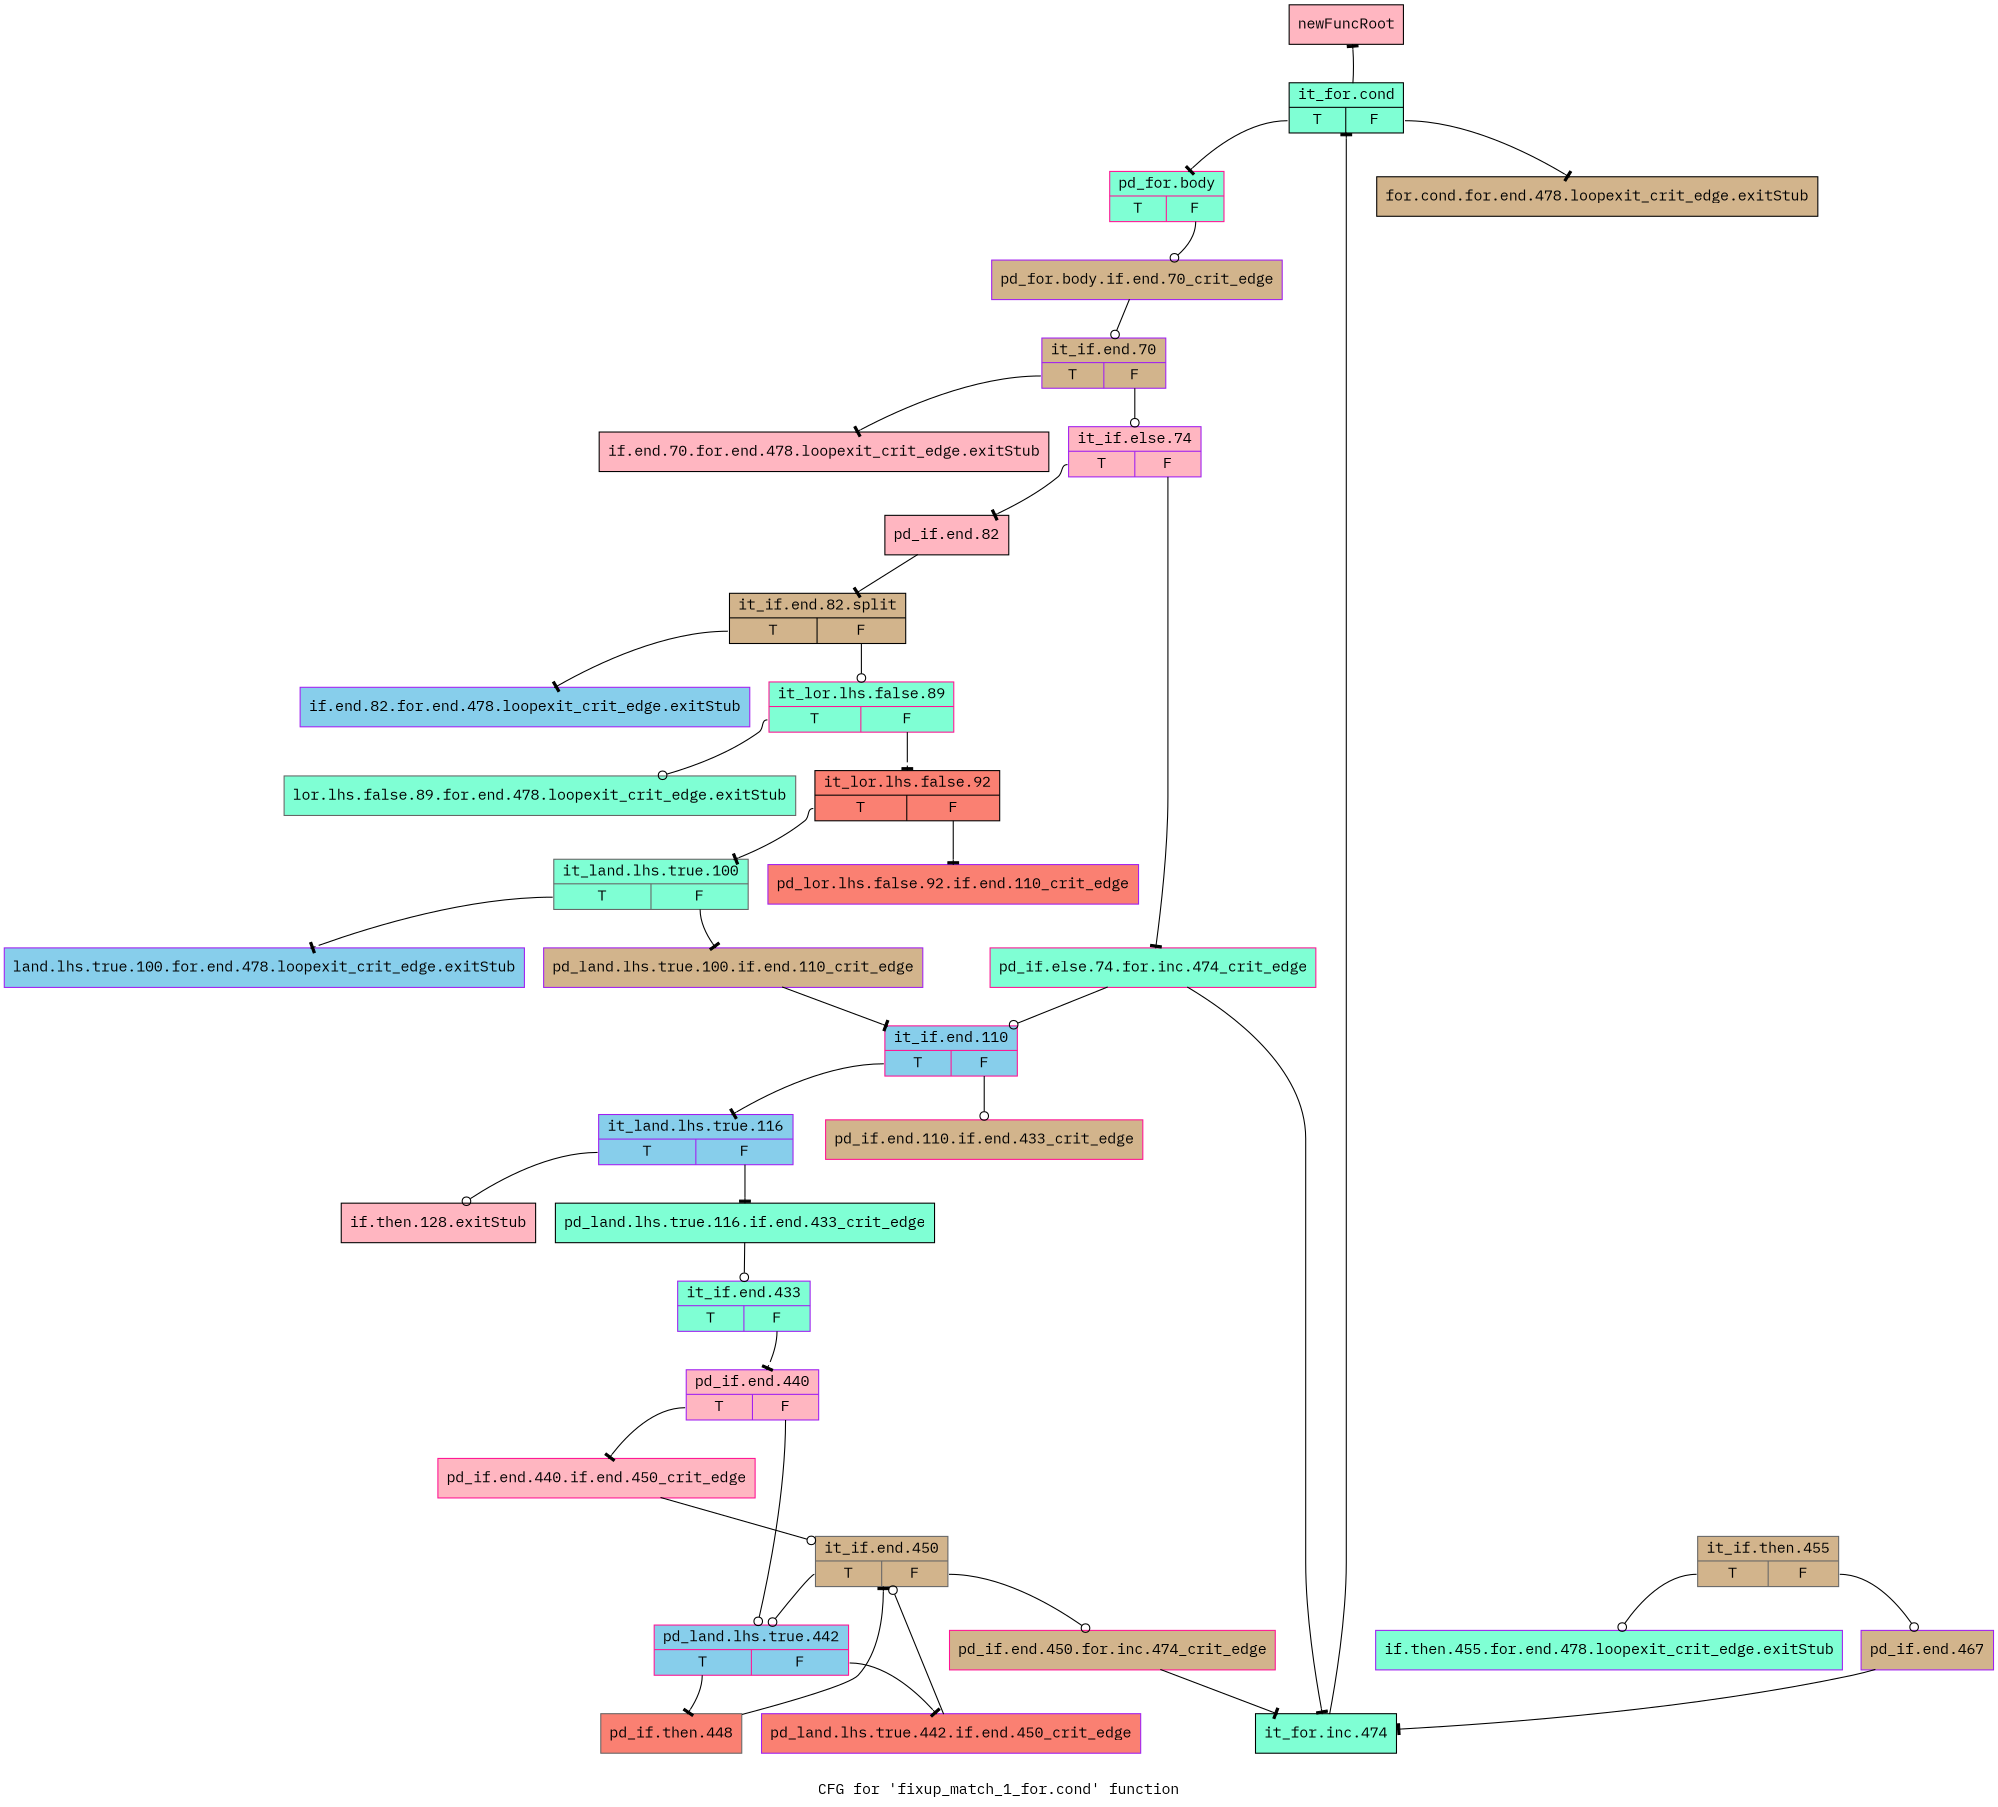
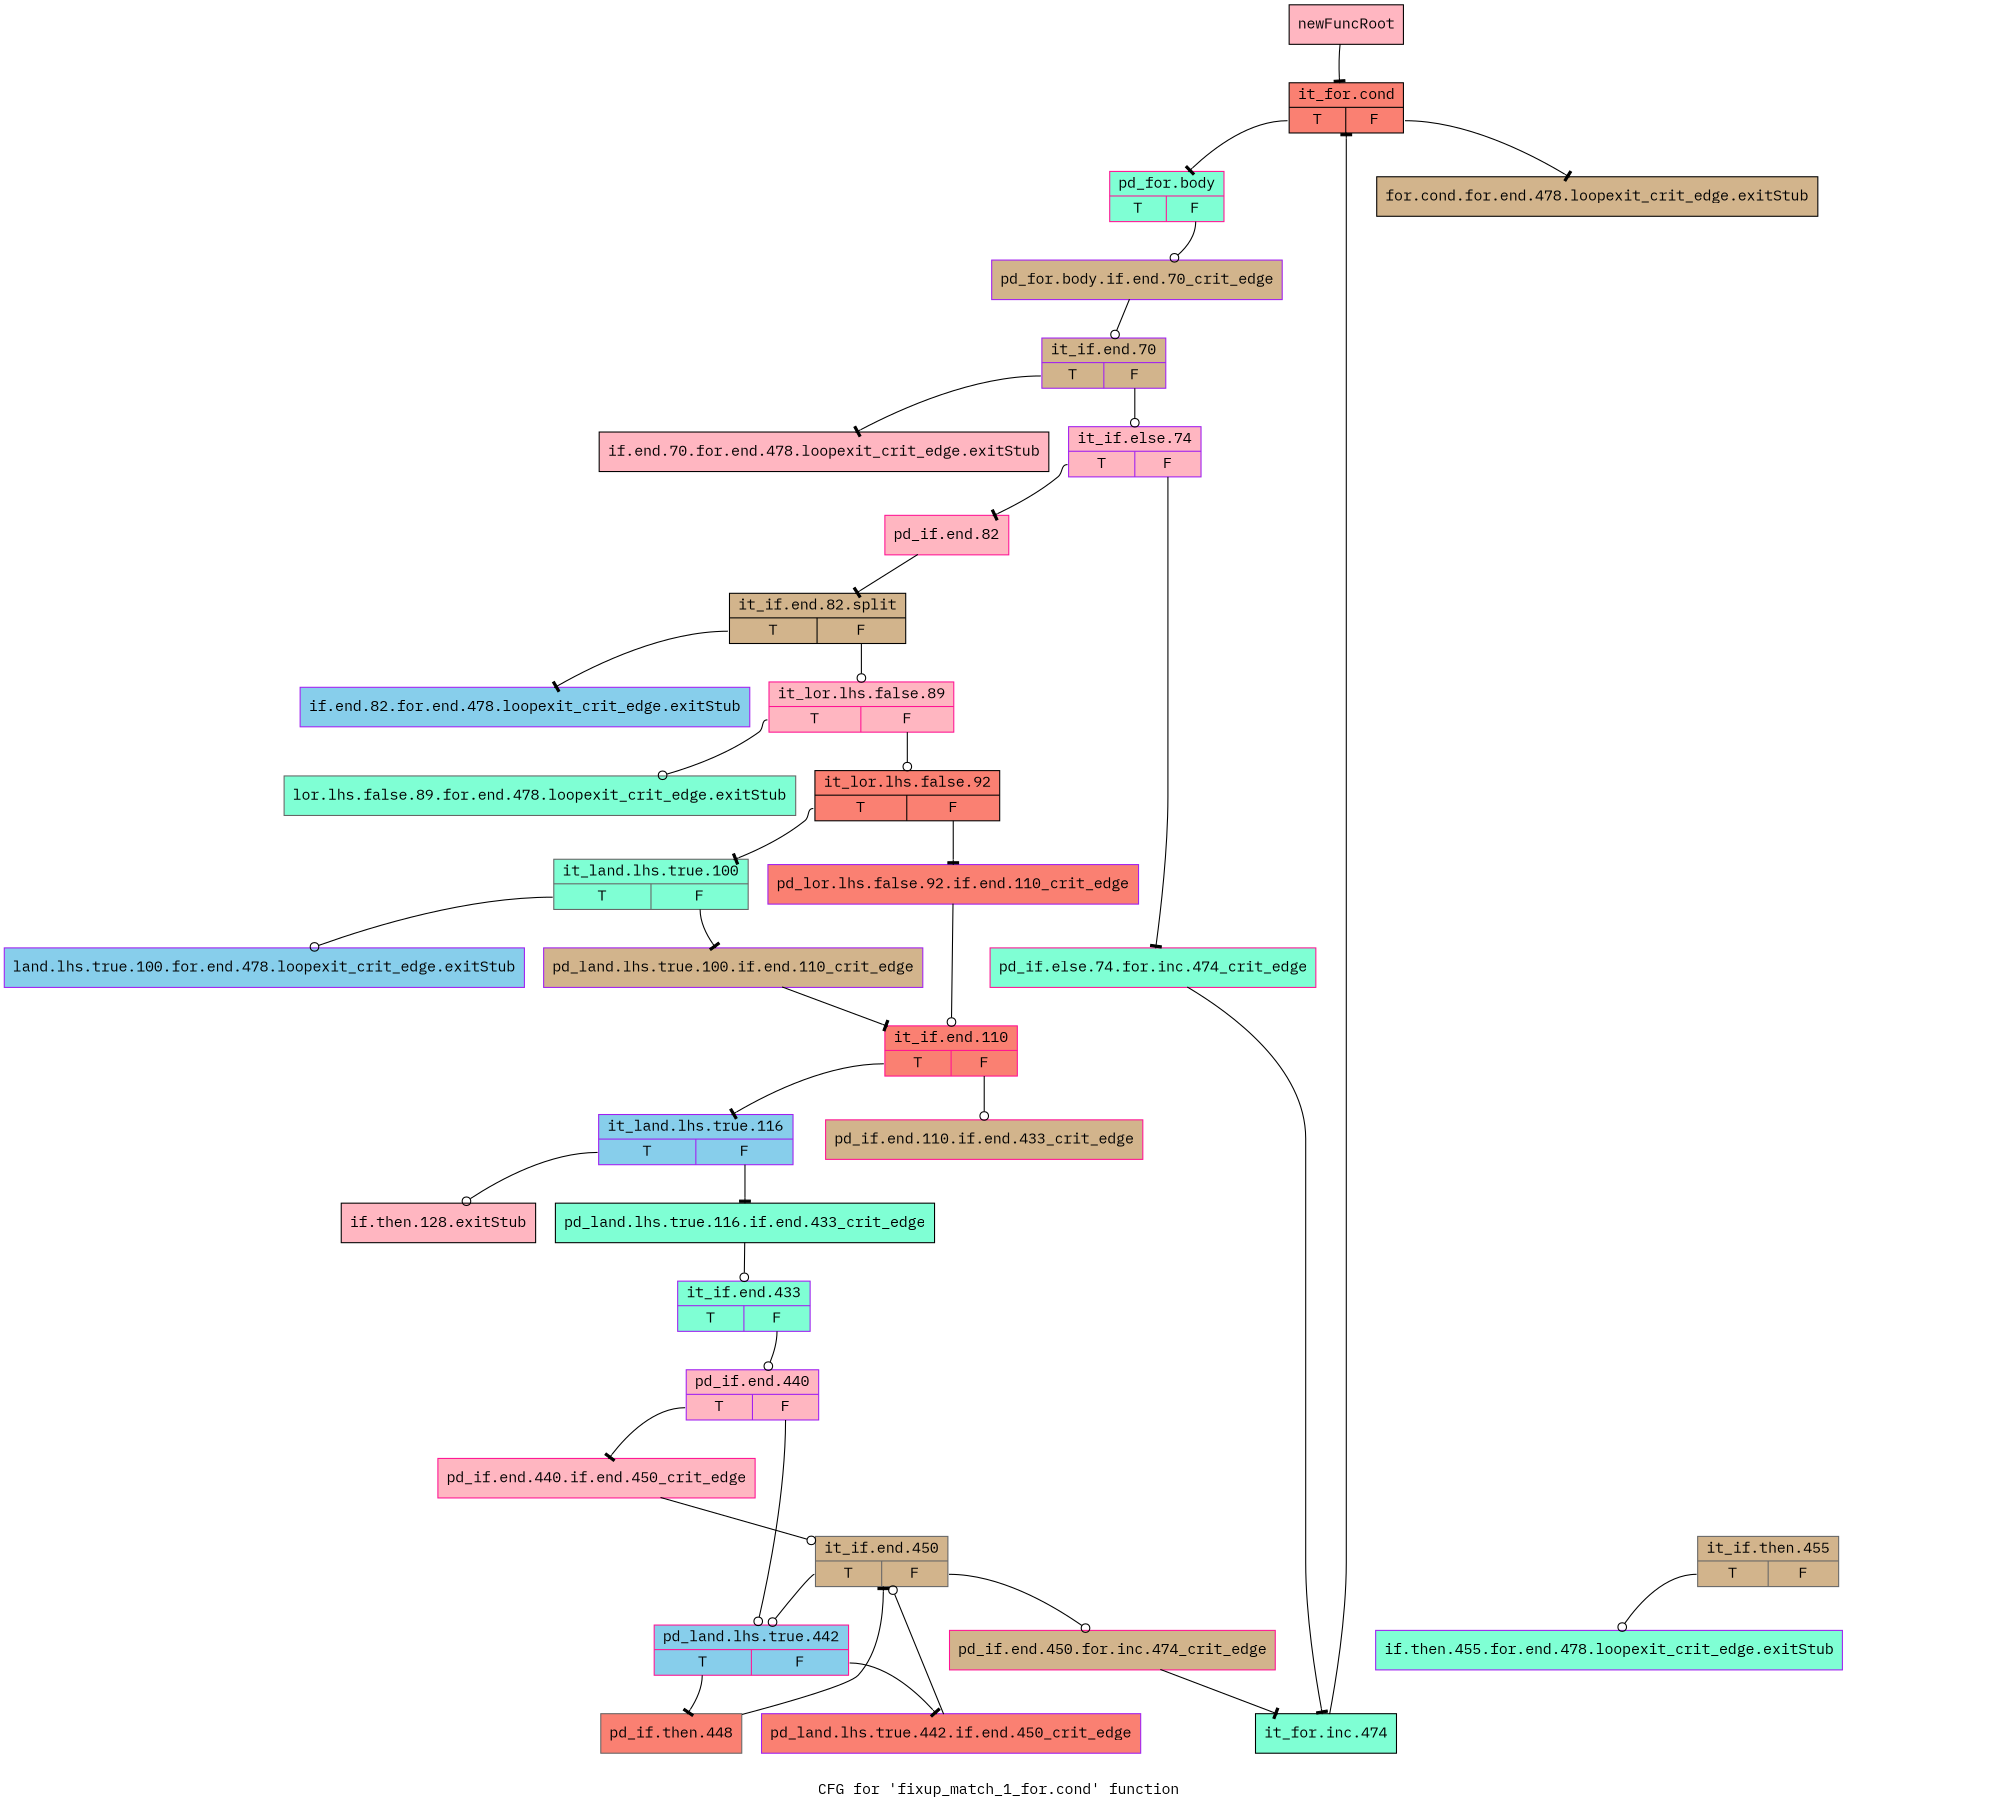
edge "it_for.cond" -> "newFuncRoot": reversed
node "it_for.cond": fillcolor aquamarine -> salmon
node "pd_if.end.82": color black -> deeppink
node "it_lor.lhs.false.89": fillcolor aquamarine -> lightpink
edge "it_lor.lhs.false.89" -> "it_lor.lhs.false.92": arrowhead tee -> odot
edge "it_land.lhs.true.100" -> "land.lhs.true.100.for.end.478.loopexit_crit_edge.exitStub": arrowhead tee -> odot
edge "pd_if.else.74.for.inc.474_crit_edge" -> "it_if.end.110": now "pd_lor.lhs.false.92.if.end.110_crit_edge" -> "it_if.end.110"
node "it_if.end.110": fillcolor skyblue -> salmon
edge "it_if.end.433" -> "pd_if.end.440": arrowhead tee -> odot
node "pd_if.end.467": removed
